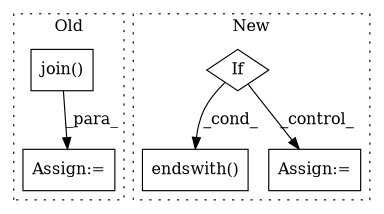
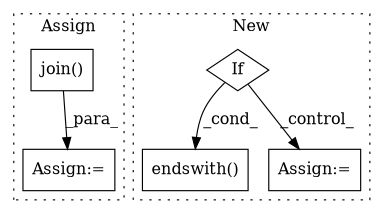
cluster "Old": label "Old" -> "Assign"
